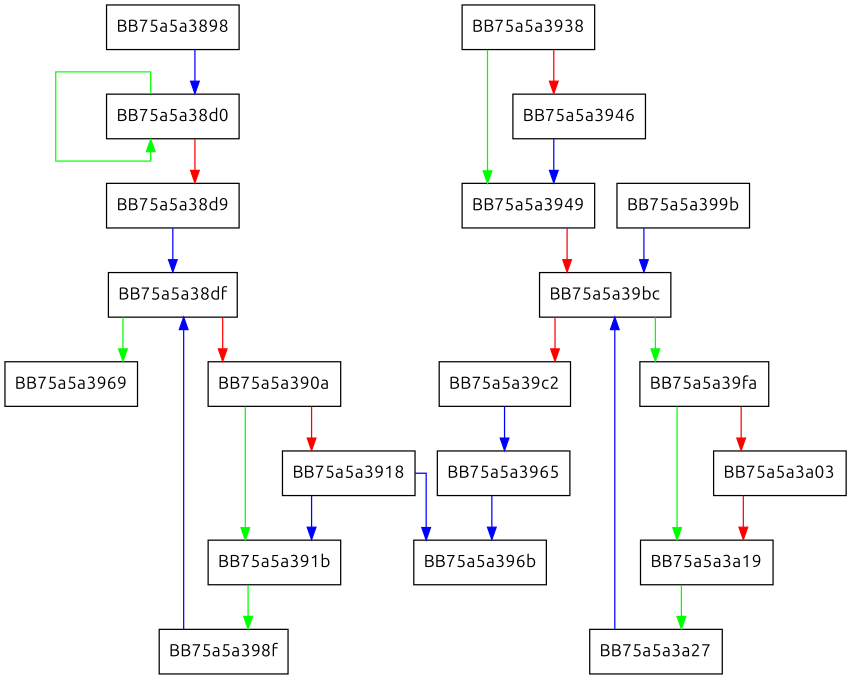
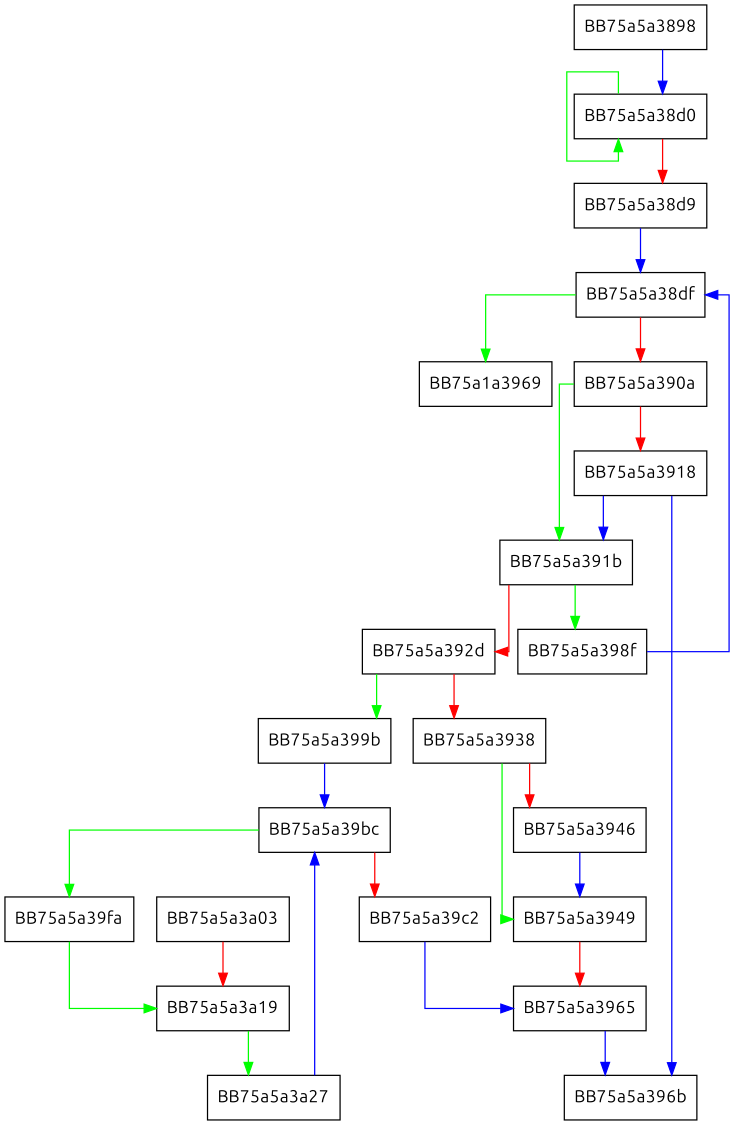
edge "BB75a5a3949" -> "BB75a5a39bc": now "BB75a5a3949" -> "BB75a5a3965"
node "BB75a5a3969": label "BB75a5a3969" -> "BB75a1a3969"
edge "BB75a5a39fa" -> "BB75a5a3a03": removed
node "BB75a5a392d": added
